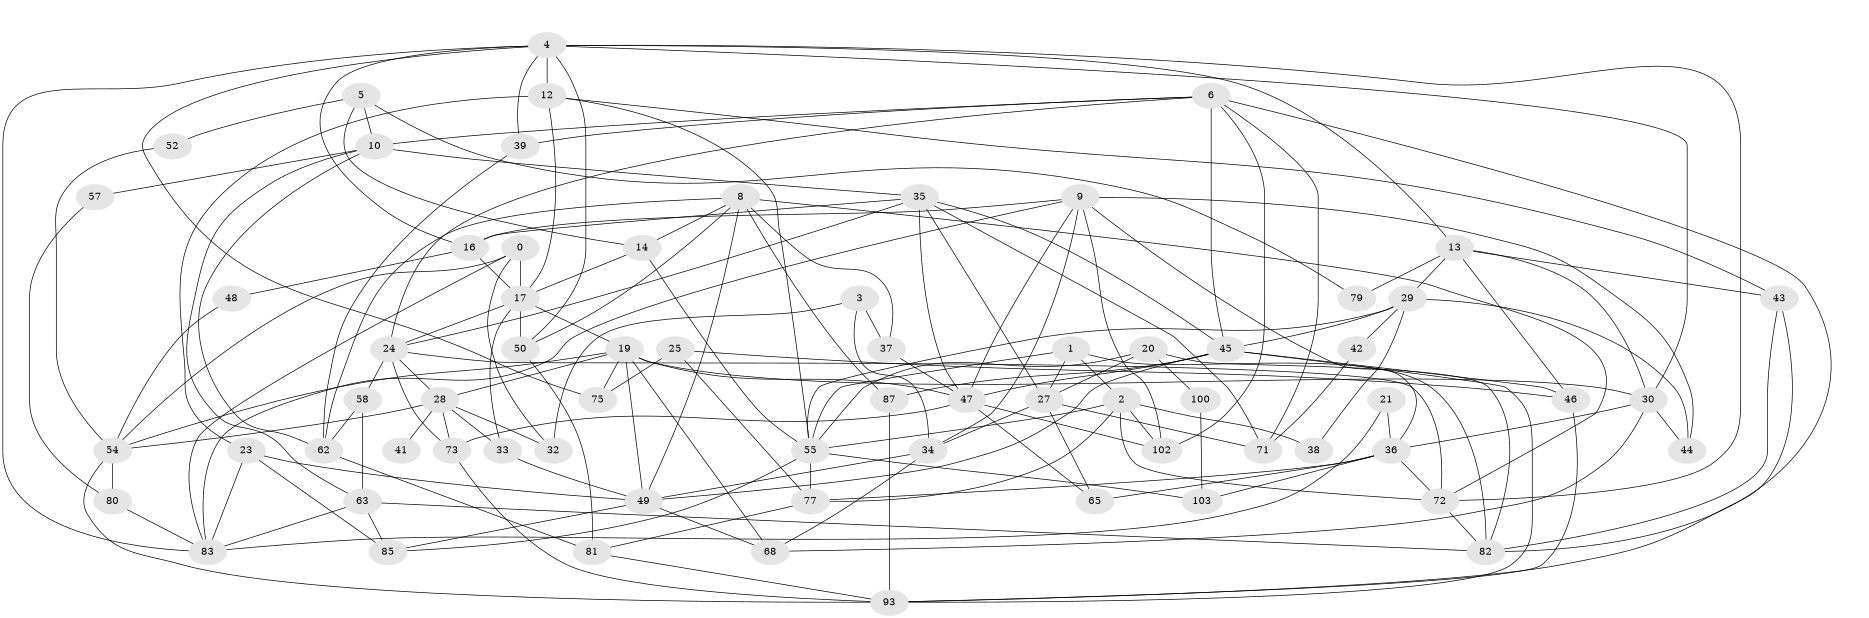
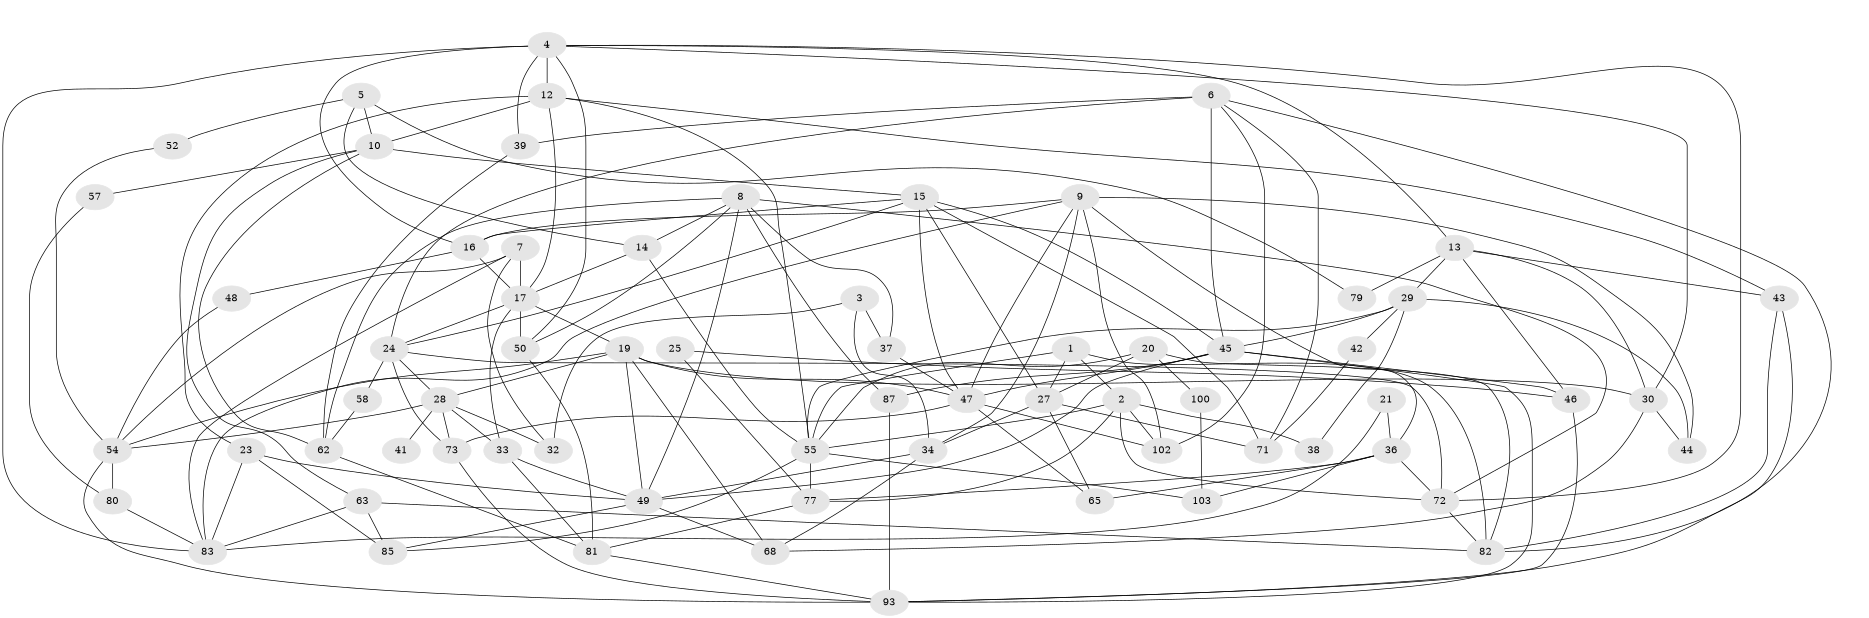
edge "6" -- "10": now "12" -- "10"
node "35": label "35" -> "15"
node "0": label "0" -> "7"
node "75": removed
edge "30" -- "36": removed
edge "58" -- "63": removed
edge "33" -- "81": added
